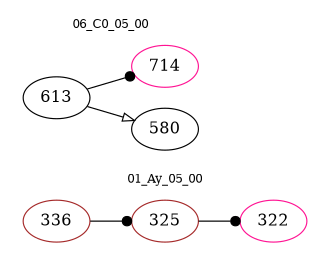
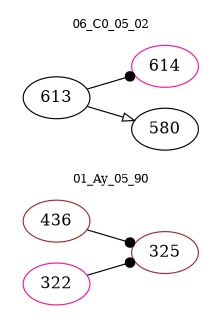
cluster "06_C0_05_00": label "06_C0_05_00" -> "06_C0_05_02"
node "714": label "714" -> "614"
cluster "01_Ay_05_00": label "01_Ay_05_00" -> "01_Ay_05_90"
node "336": label "336" -> "436"
edge "325" -> "322": reversed
